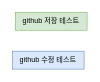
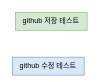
node "github 수정 테스트": moved (48, 60) -> (48, 66)
